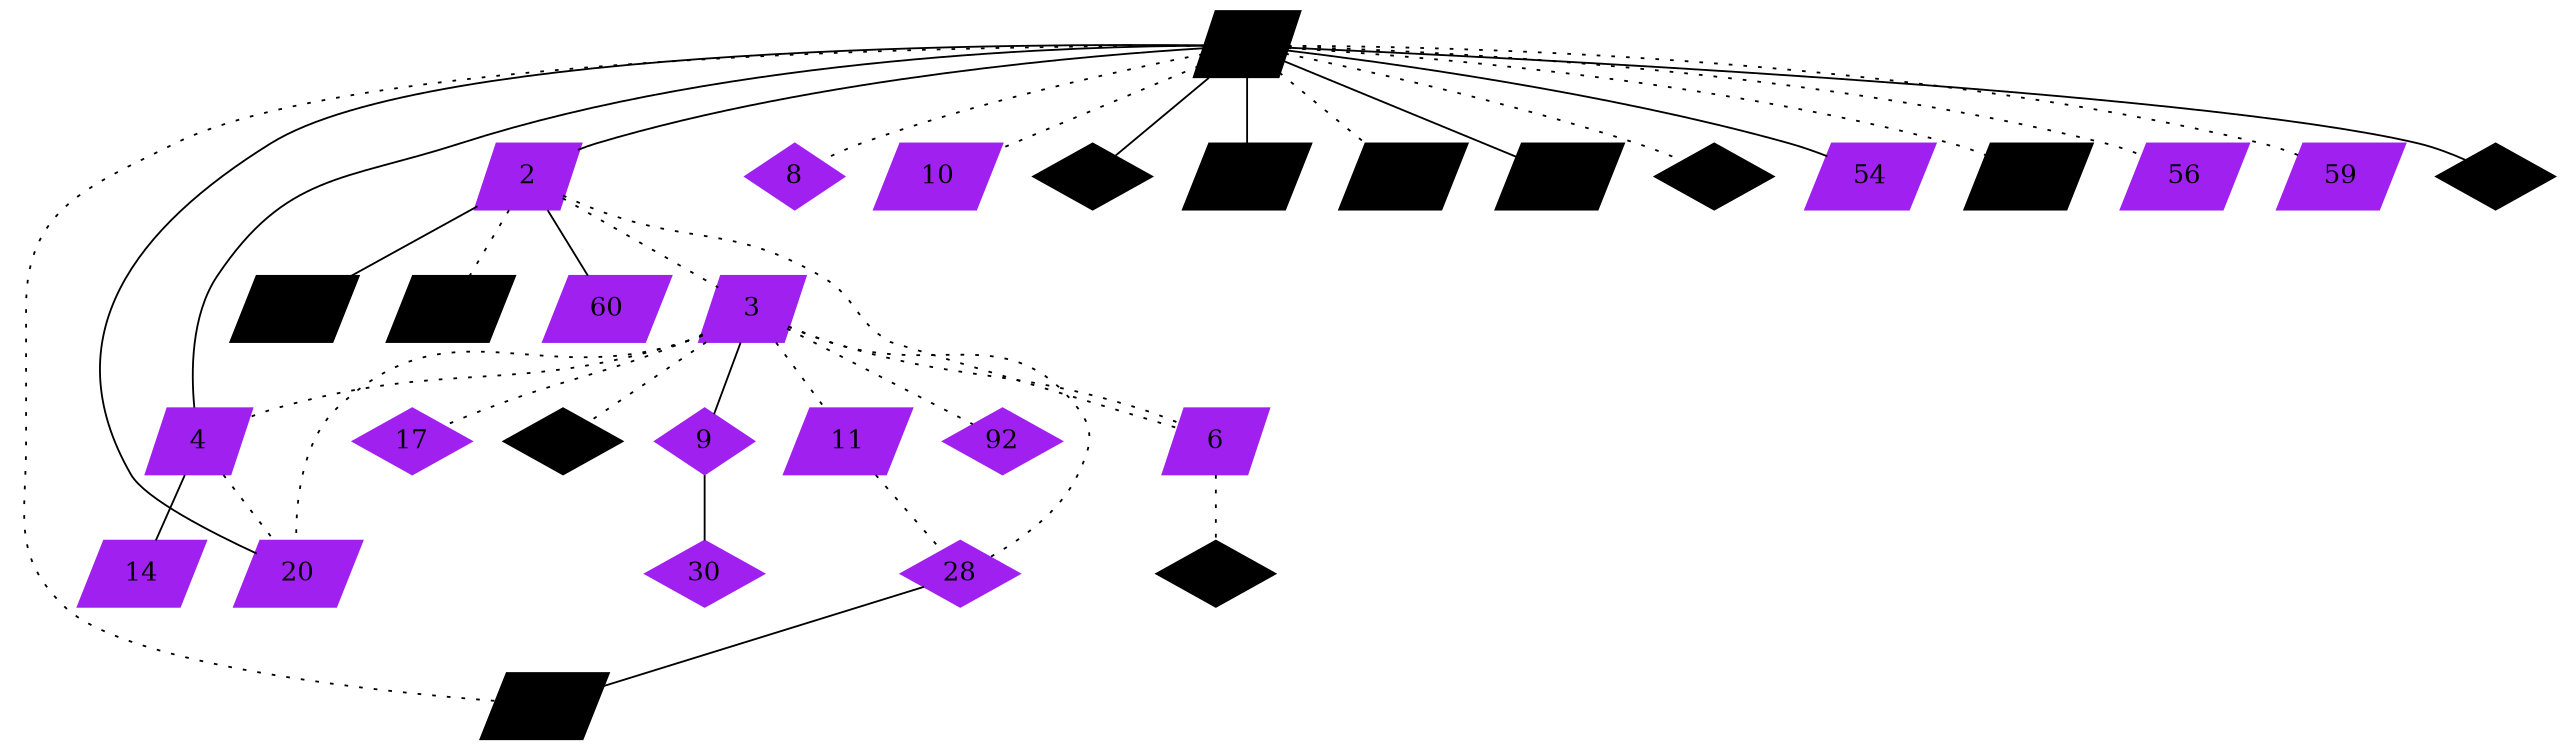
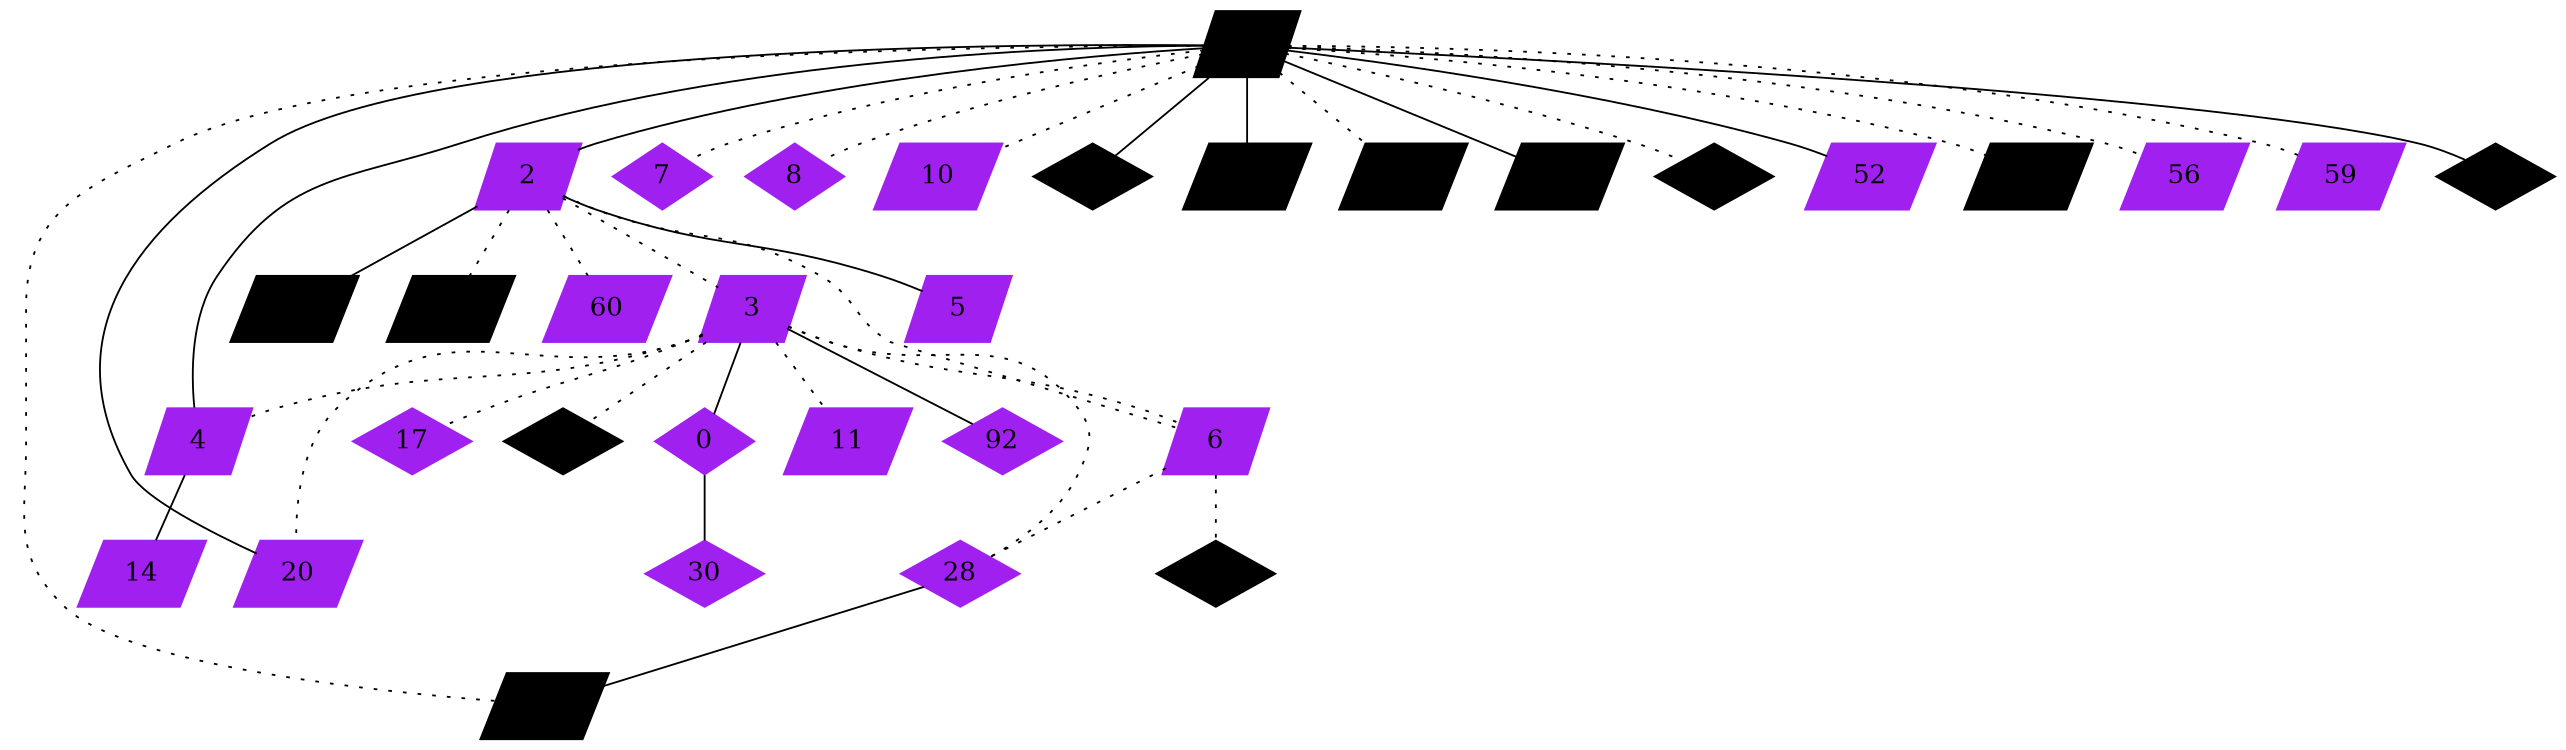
node "7": added
node "54": label "54" -> "52"
edge "2" -- "60": style solid -> dotted
node "5": added
edge "3" -- "92": style dotted -> solid
node "9": label "9" -> "0"
edge "4" -- "20": removed
edge "11" -- "28": now "6" -- "28"
